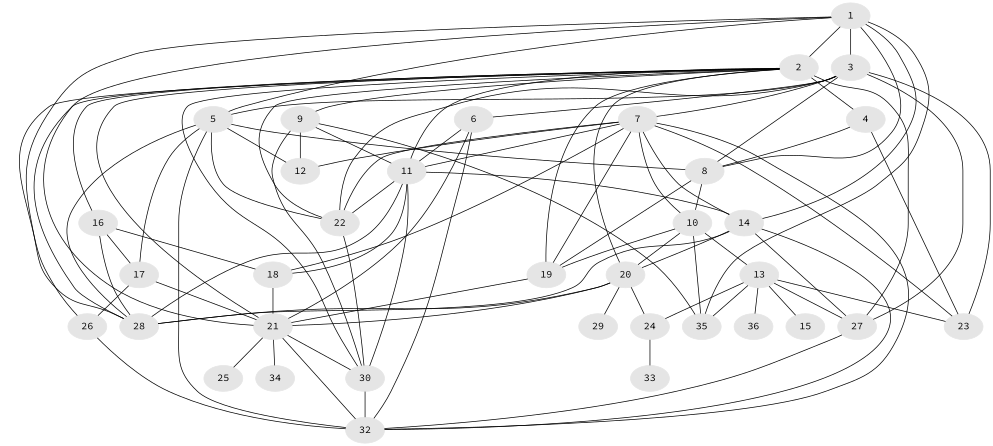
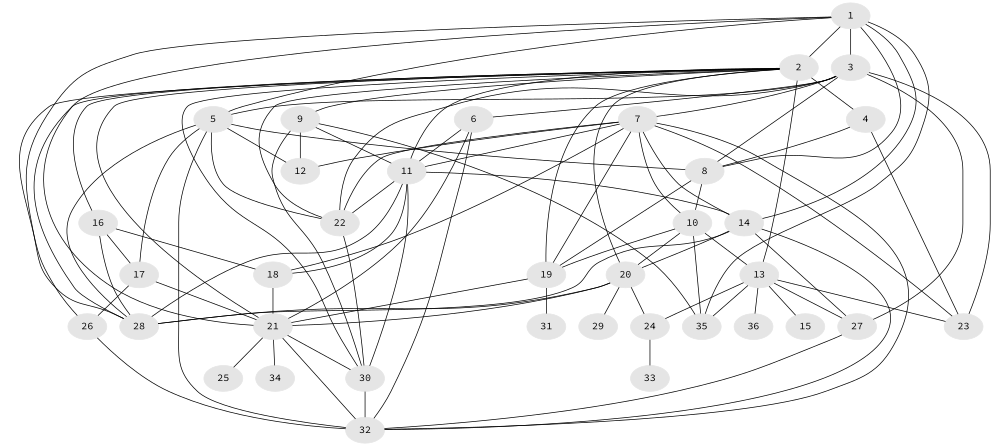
edge "2" -- "27": now "2" -- "13"
node "31": added
